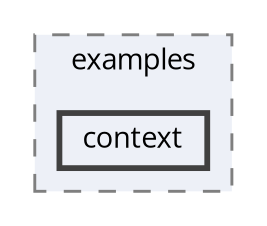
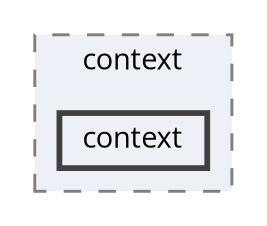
cluster "examples": label "examples" -> "context"
